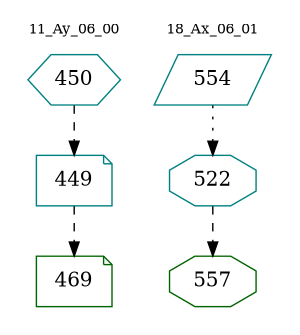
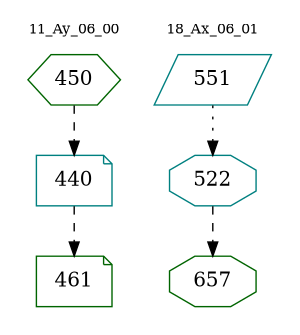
node "450": color teal -> darkgreen
node "554": label "554" -> "551"
node "449": label "449" -> "440"
node "469": label "469" -> "461"
node "557": label "557" -> "657"
